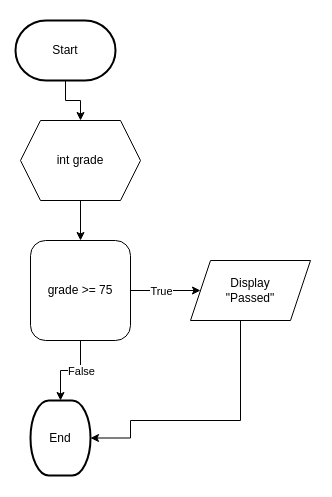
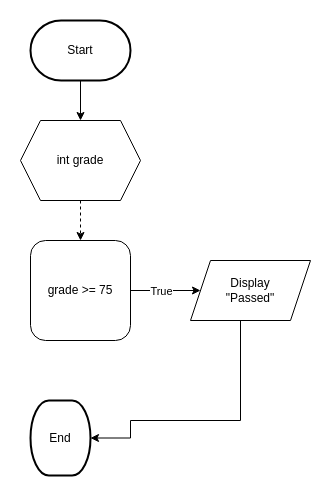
node "Start": moved (66, 51) -> (81, 51)
edge "int grade" -> "grade >= 75": style solid -> dashed
edge "grade >= 75" -> "End": removed, label "False"
